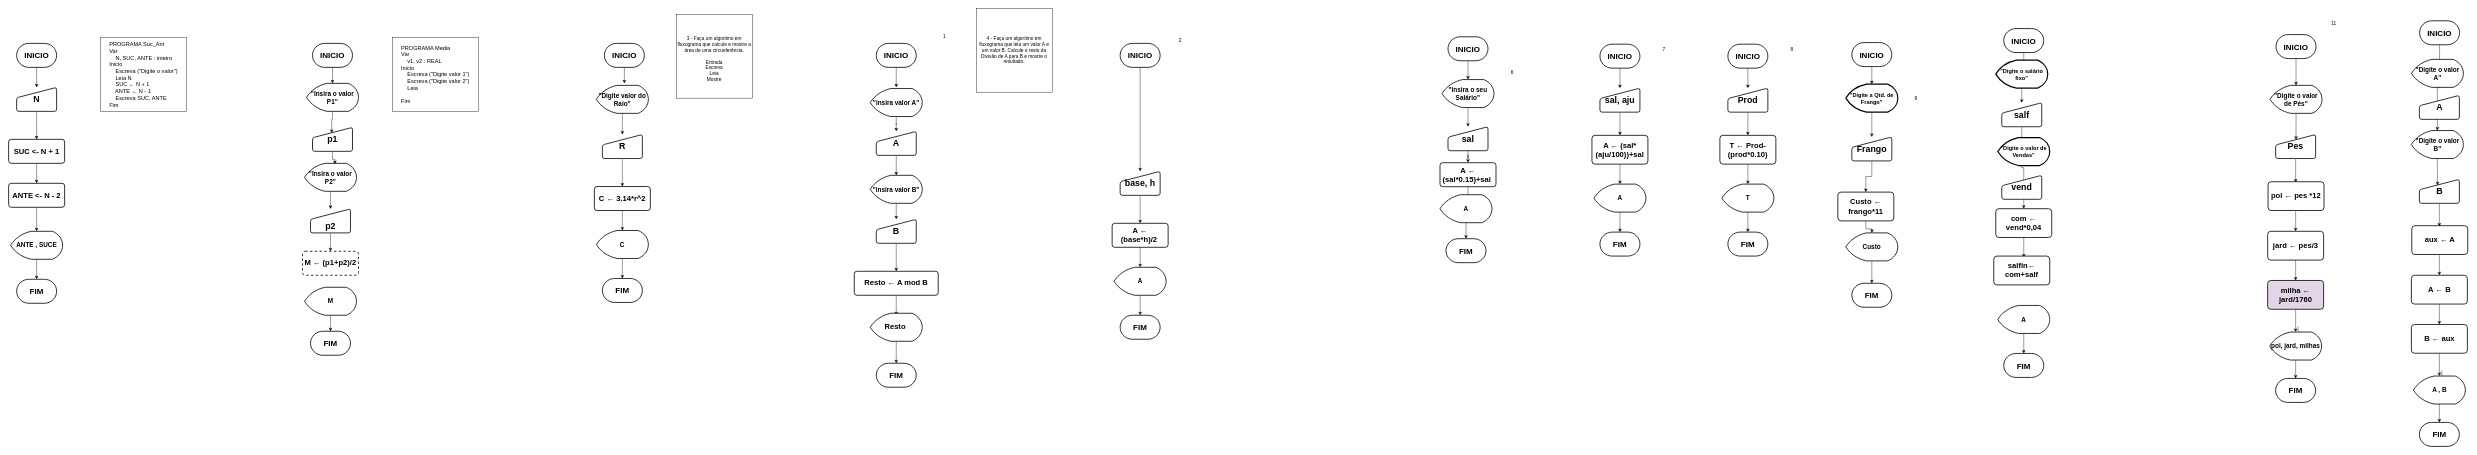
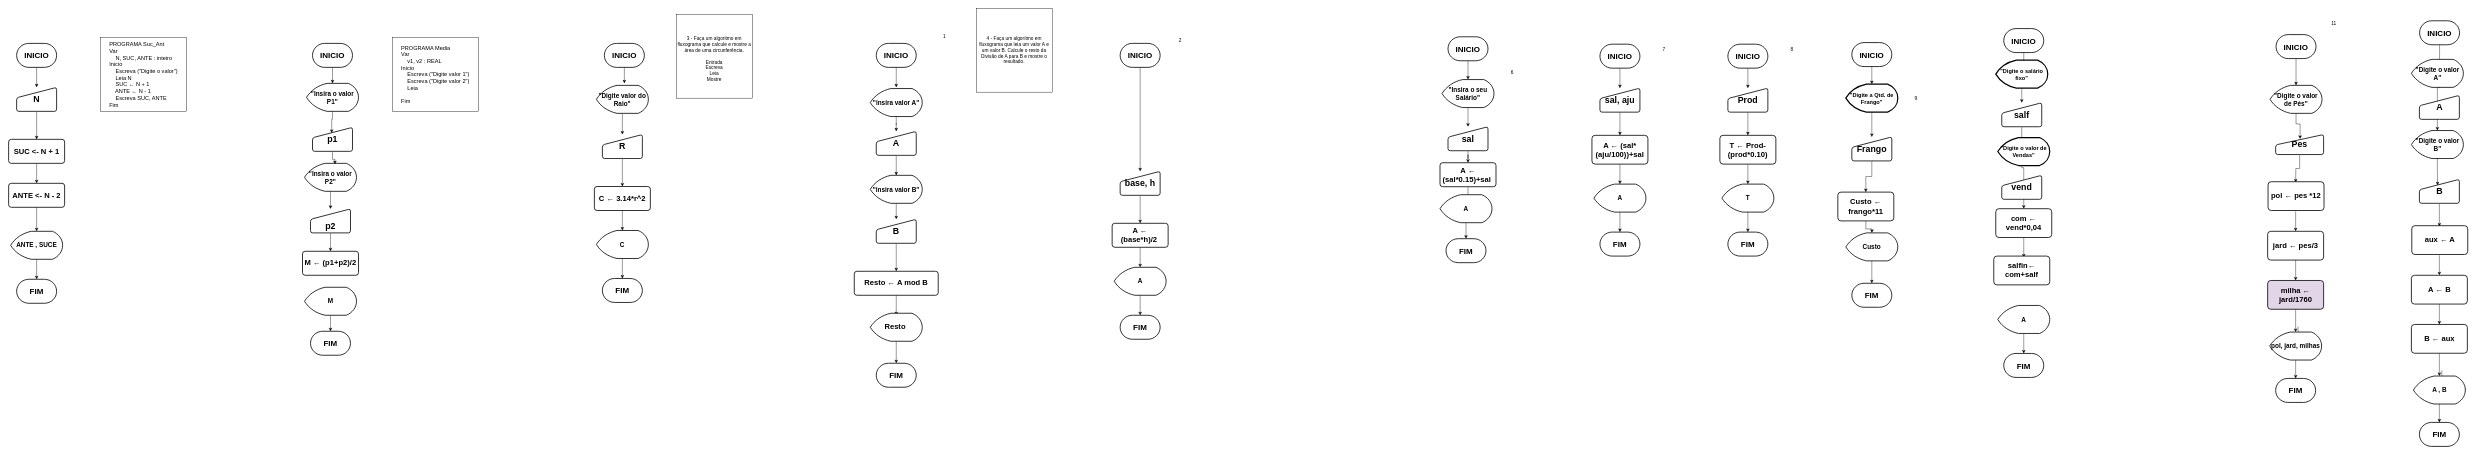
node "Pes": size 40x24 -> 48x20
node "M ← (p1+p2)/2": style dashed -> solid
